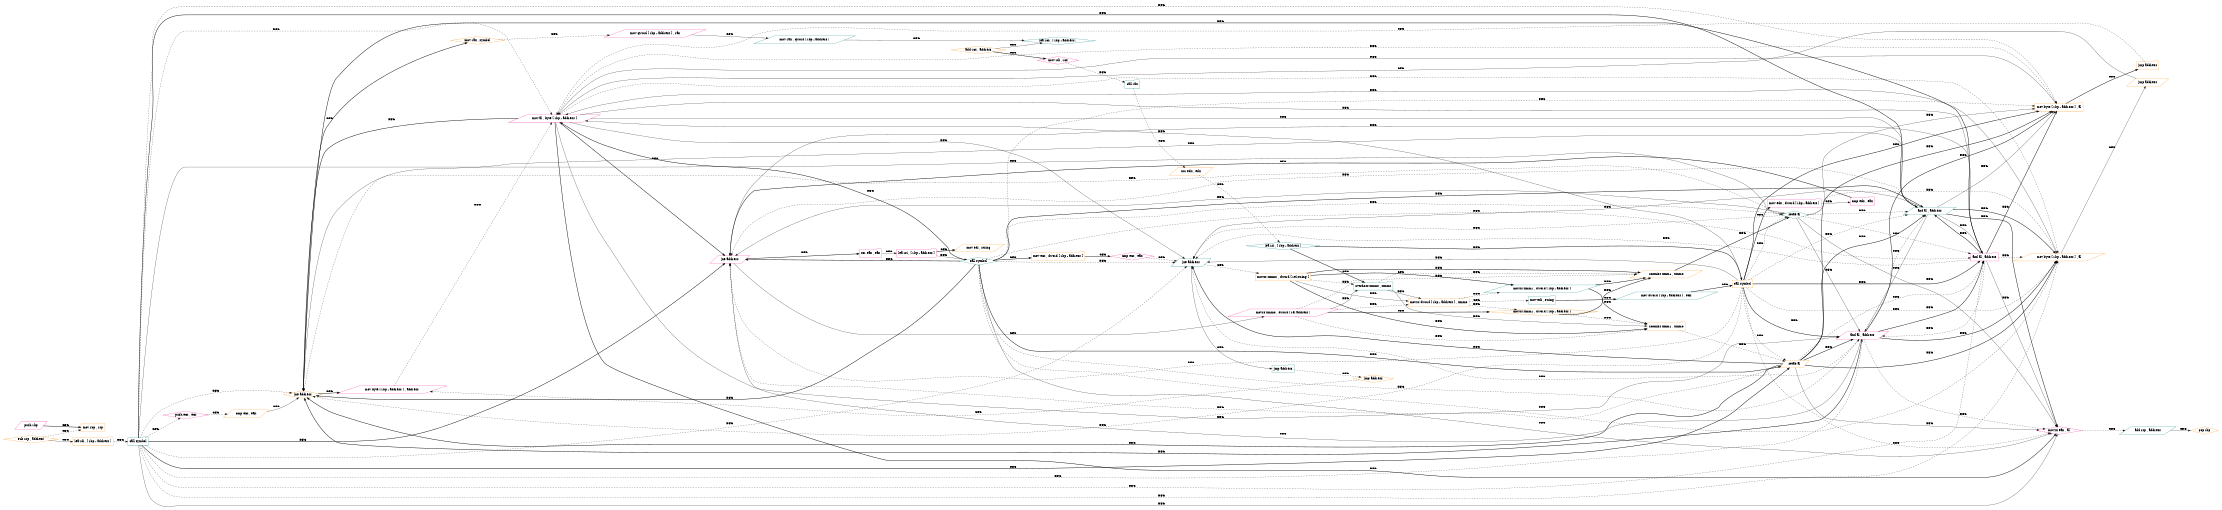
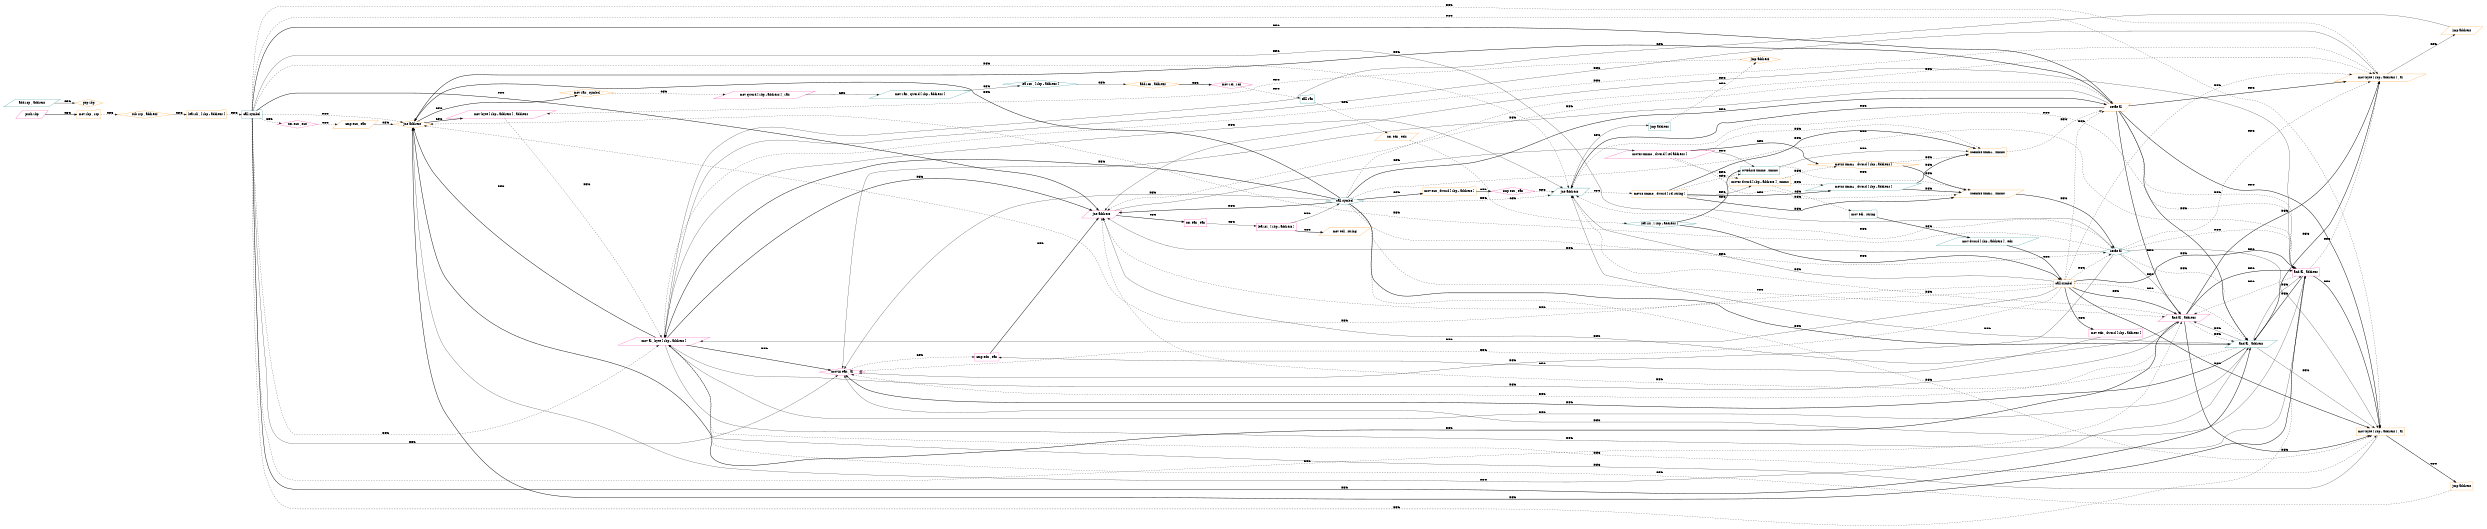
edge "add rcx , address" -> "lea rcx , [ rbp - address ]": reversed
edge "movss xmm0 , dword [ rel string ]" -> "cvtsd2ss xmm0 , xmm0": label "DFG" -> "CFG"
edge "cvtsd2ss xmm0 , xmm0" -> "movss dword [ rbp - address ] , xmm0": removed, label "DFG"
node "push ecx , ecx": label "push ecx , ecx" -> "xor ecx , ecx"
edge "movzx eax , al" -> "add rsp , address": now "movzx eax , al" -> "cmp edx , eax"
edge "sub rsp , address" -> "mov rbp , rsp": reversed
